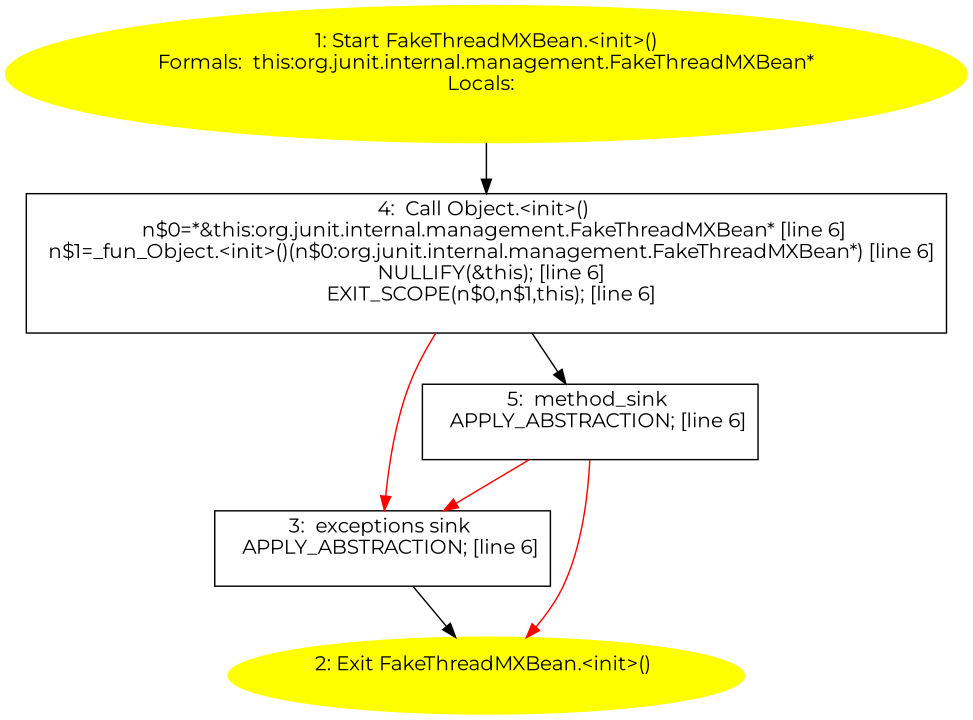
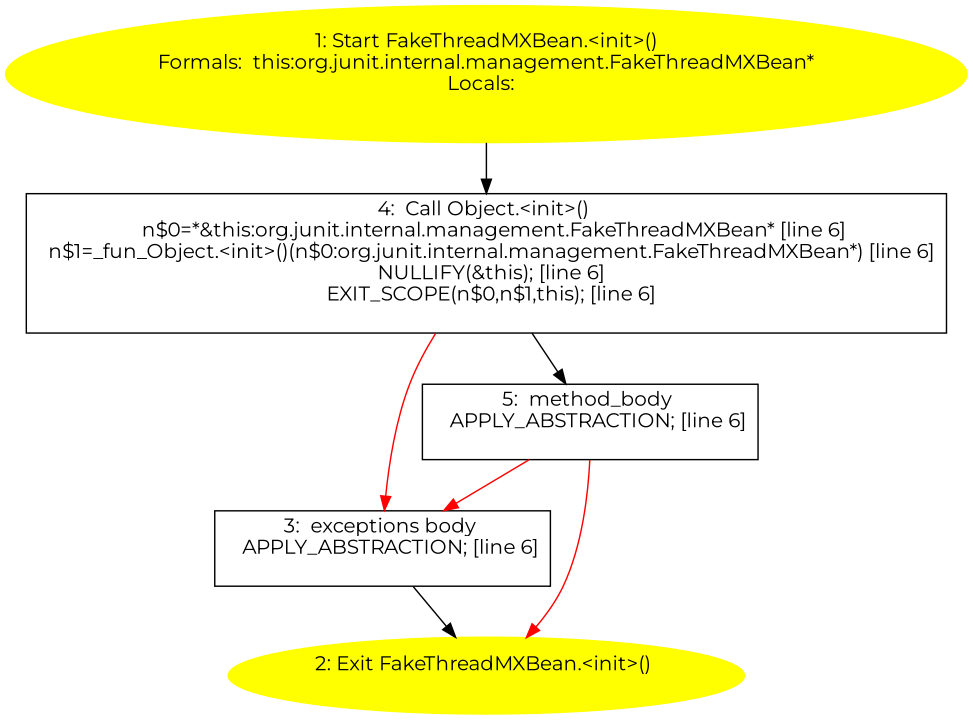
node "5:  method_sink APPLY_ABSTRACTION; [line 6]": label "5:  method_sink APPLY_ABSTRACTION; [line 6]" -> "5:  method_body APPLY_ABSTRACTION; [line 6]"
node "3:  exceptions sink APPLY_ABSTRACTION; [line 6]": label "3:  exceptions sink APPLY_ABSTRACTION; [line 6]" -> "3:  exceptions body APPLY_ABSTRACTION; [line 6]"
